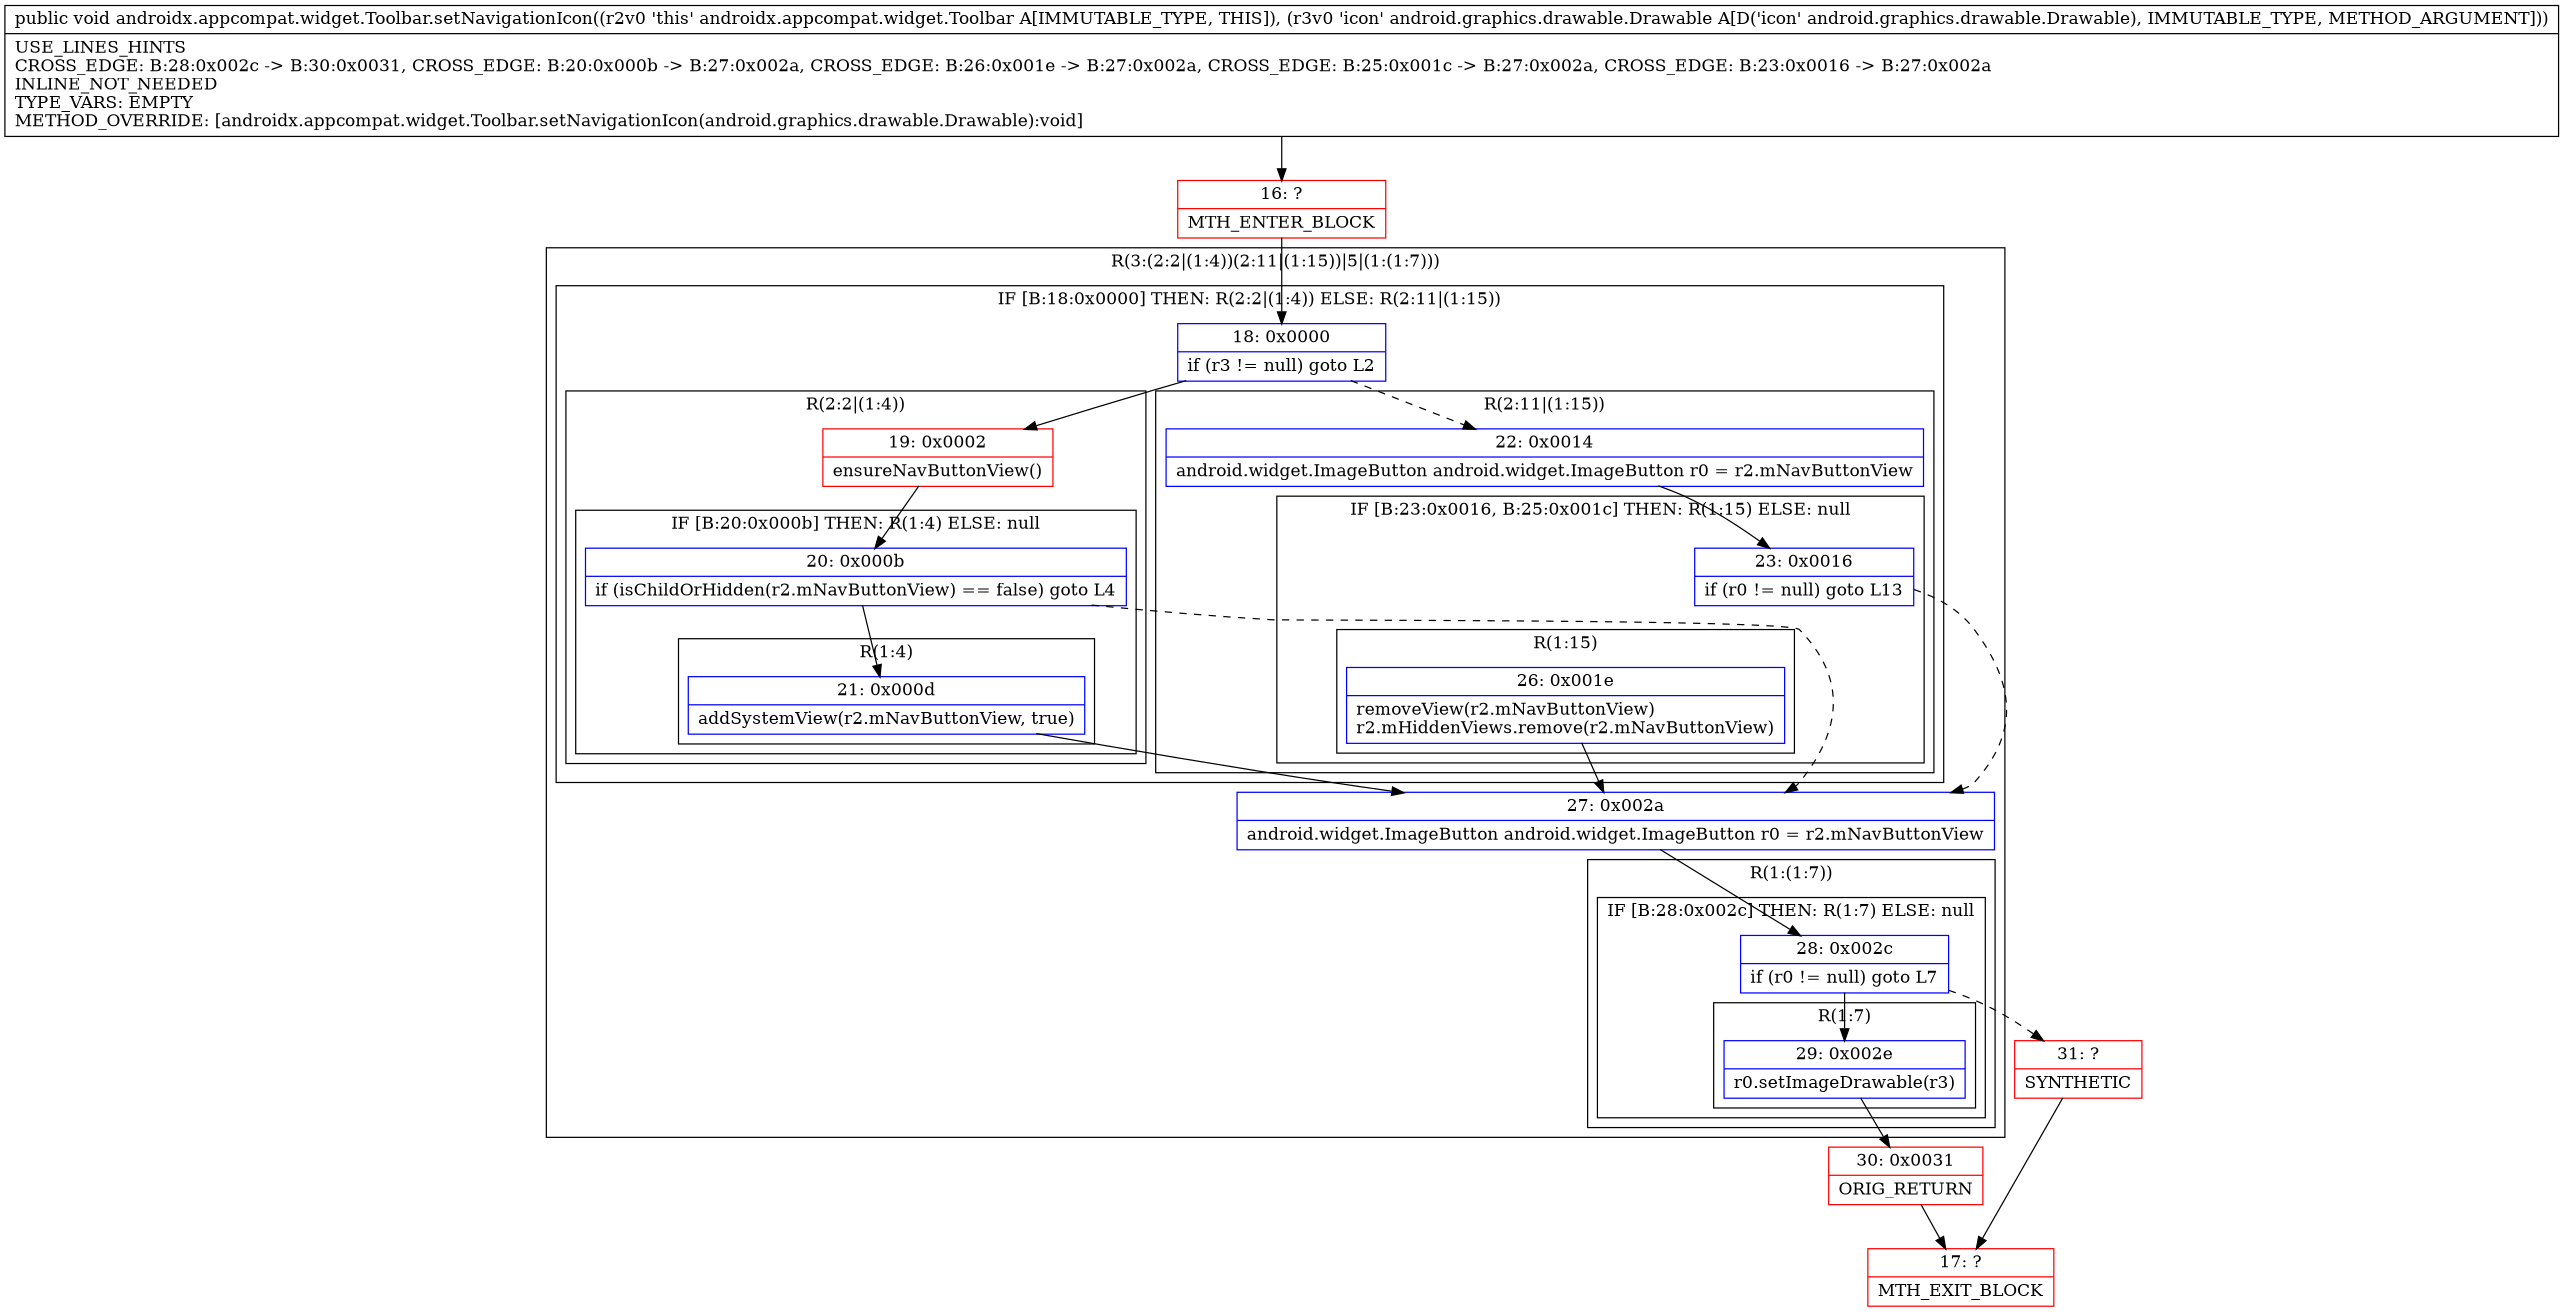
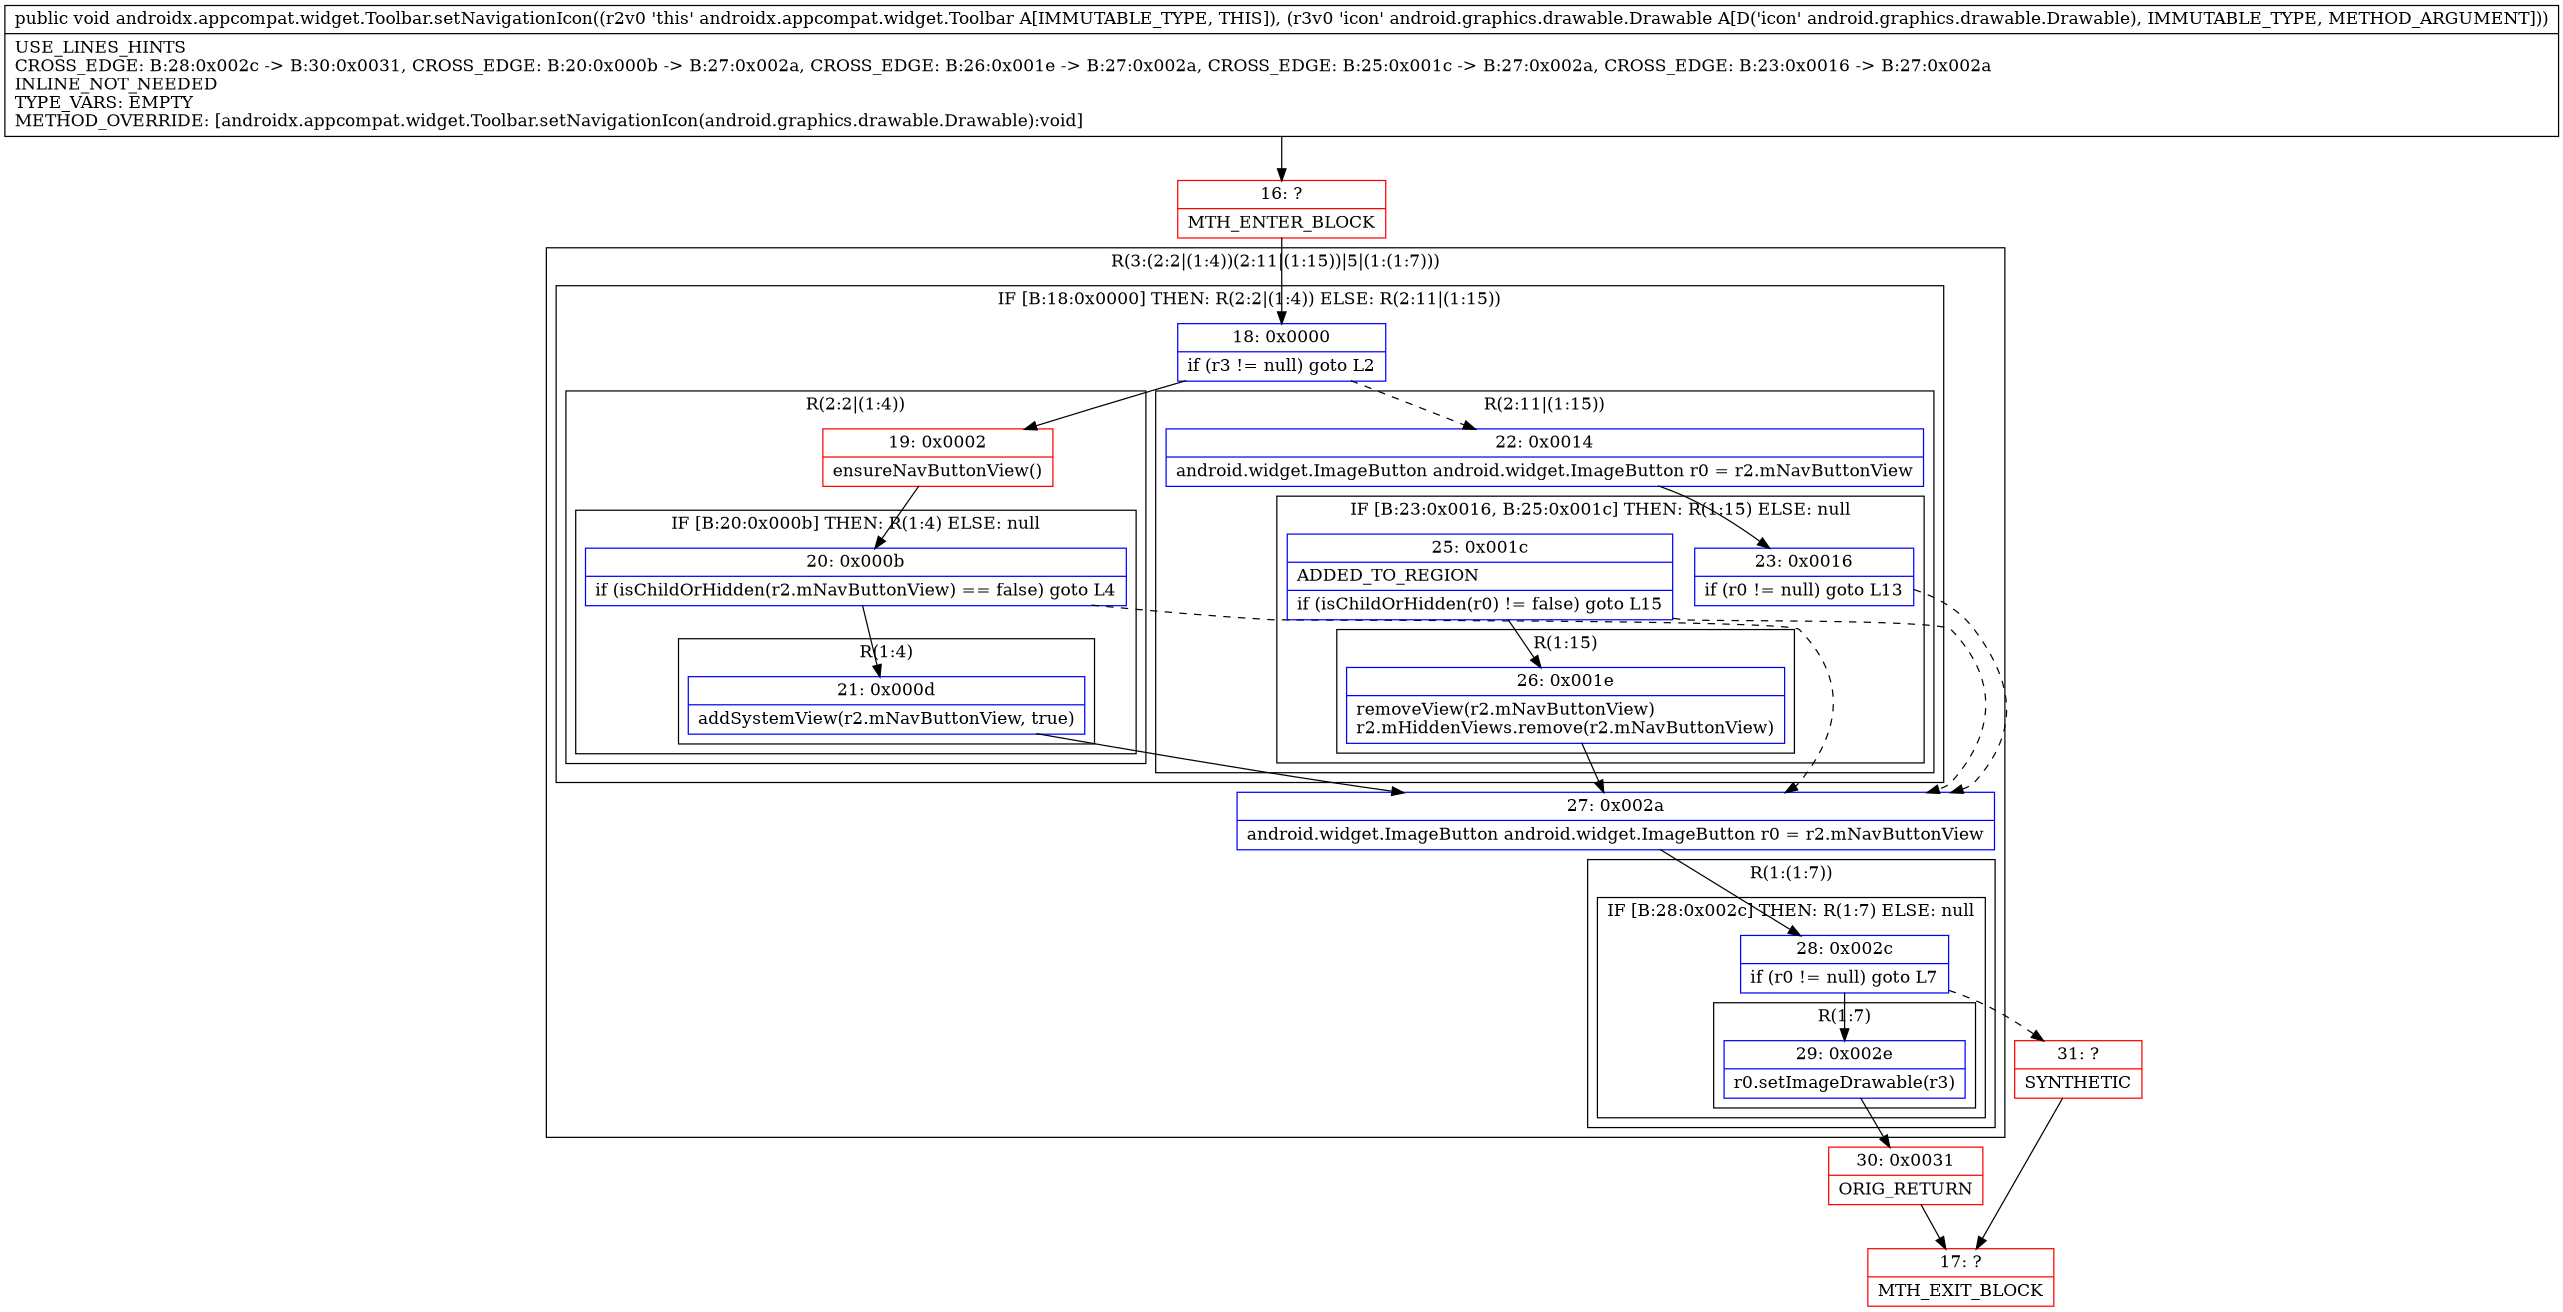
node "25: 0x001c": added
